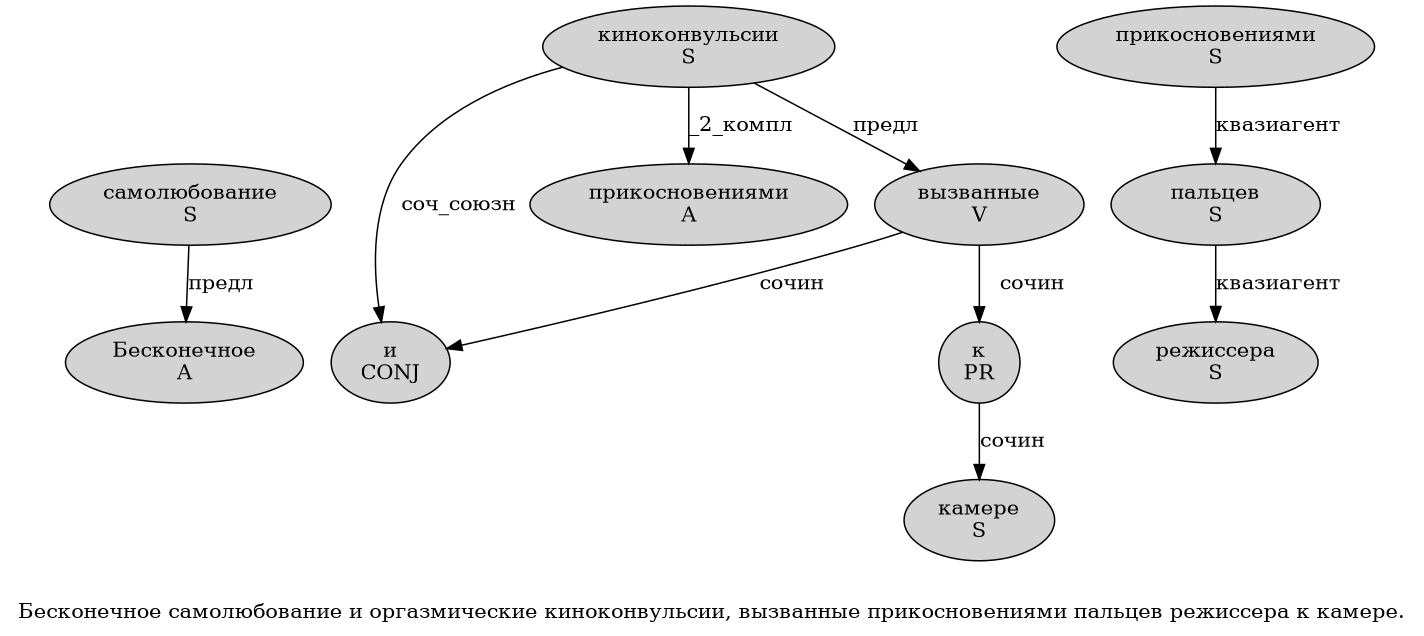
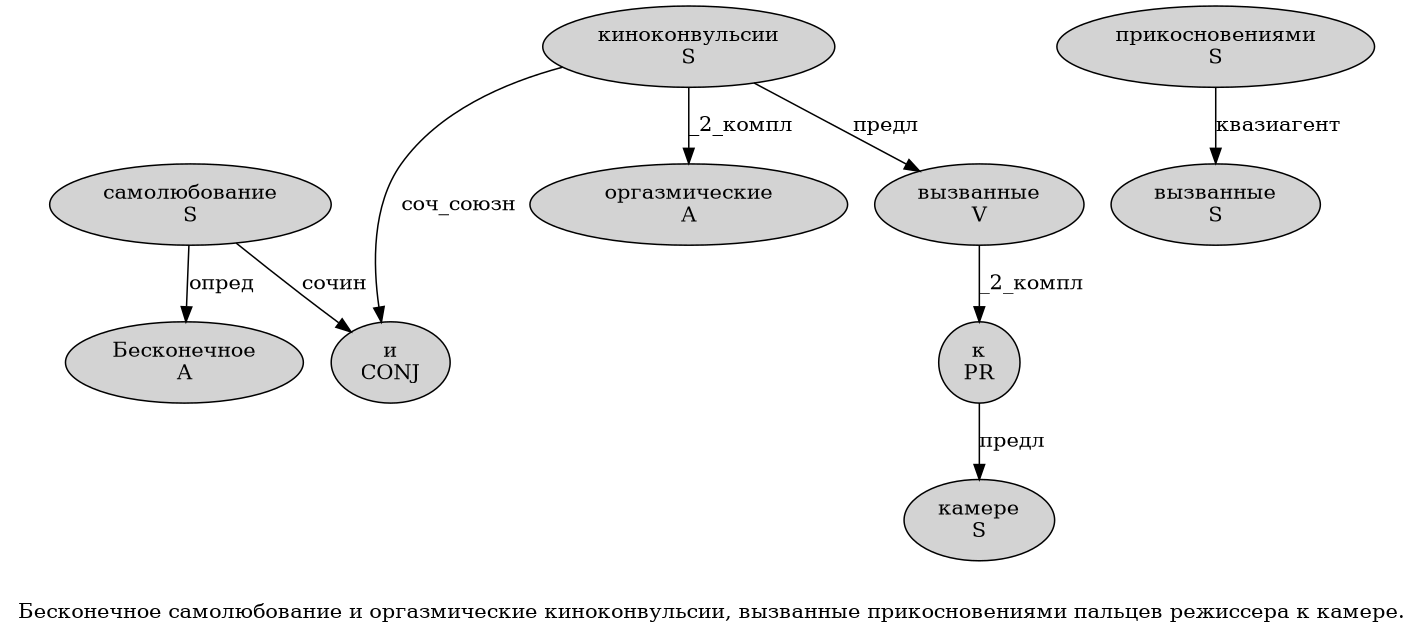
node "прикосновениями A": label "прикосновениями A" -> "оргазмические A"
node "пальцев S": label "пальцев S" -> "вызванные S"
edge "самолюбование S" -> "Бесконечное A": label "предл" -> "опред"
edge "вызванные V" -> "к PR": label "сочин" -> "_2_компл"
edge "вызванные V" -> "и CONJ": now "самолюбование S" -> "и CONJ"
node "режиссера S": removed
edge "к PR" -> "камере S": label "сочин" -> "предл"
